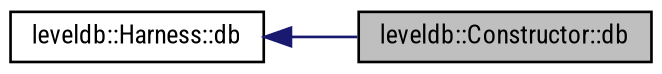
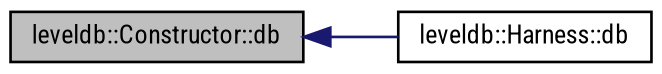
edge "leveldb::Constructor::db" -> "leveldb::Harness::db": reversed
